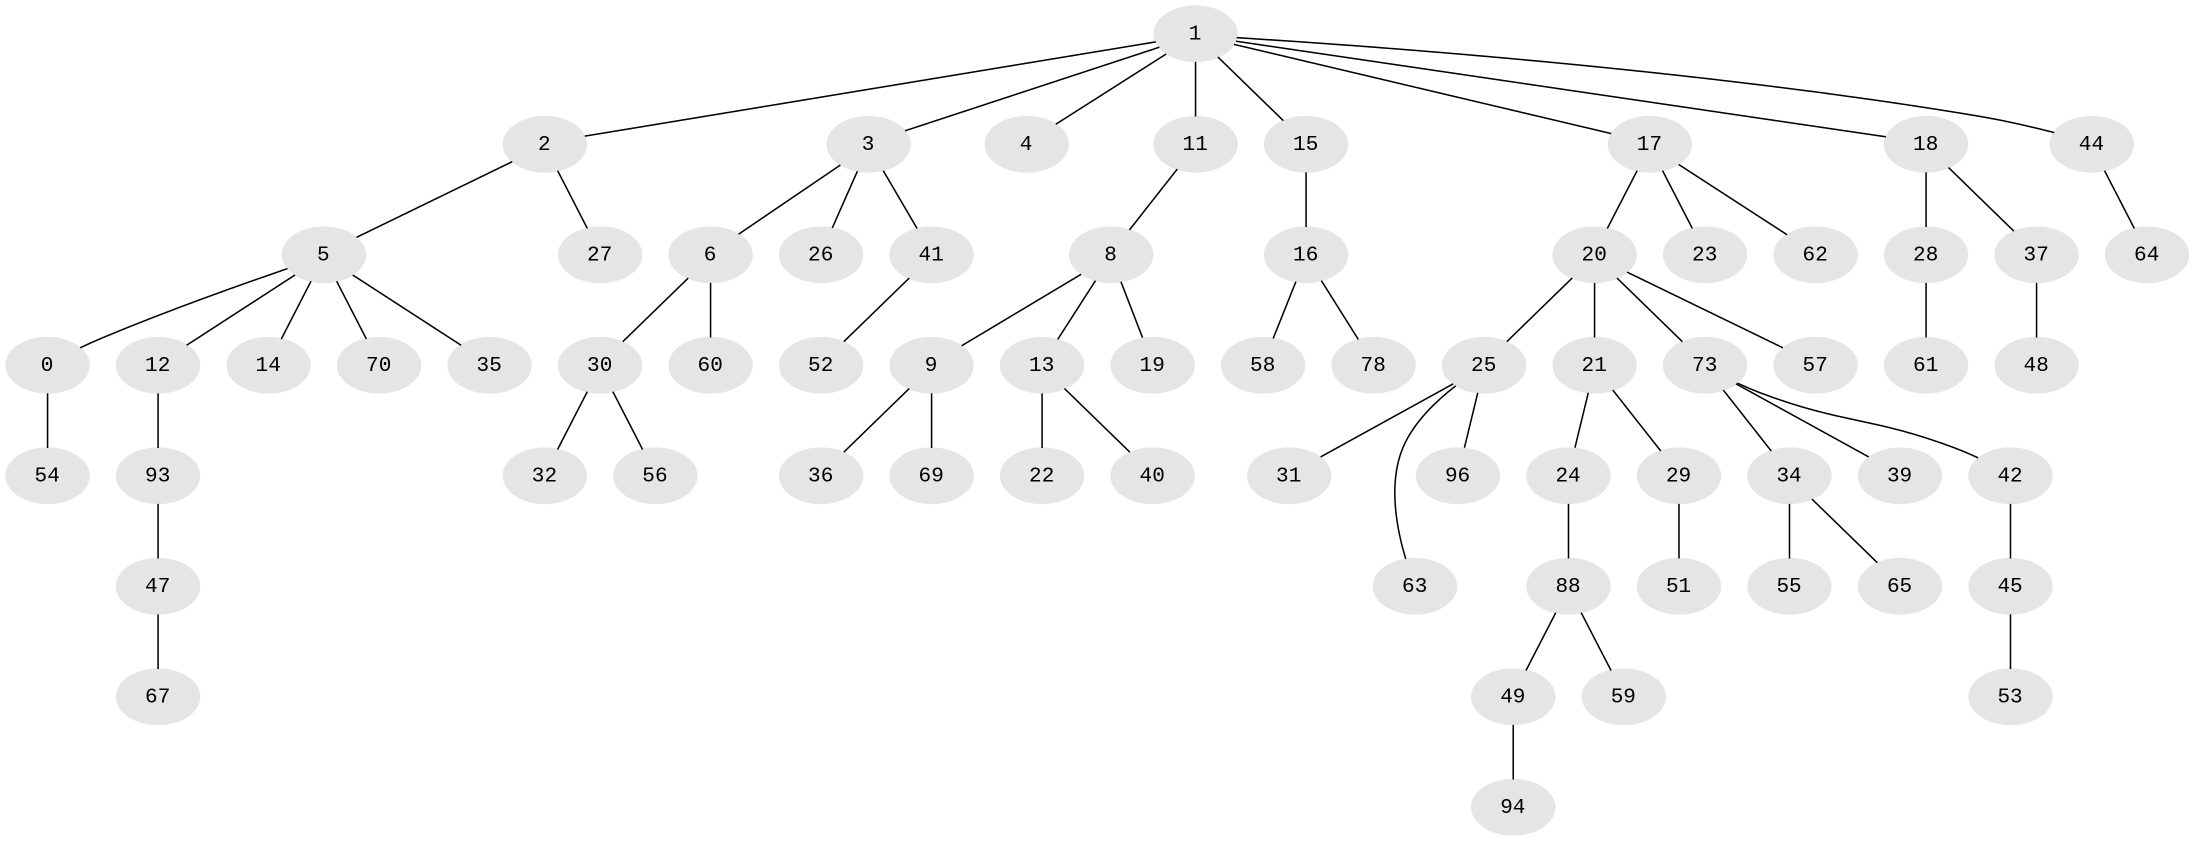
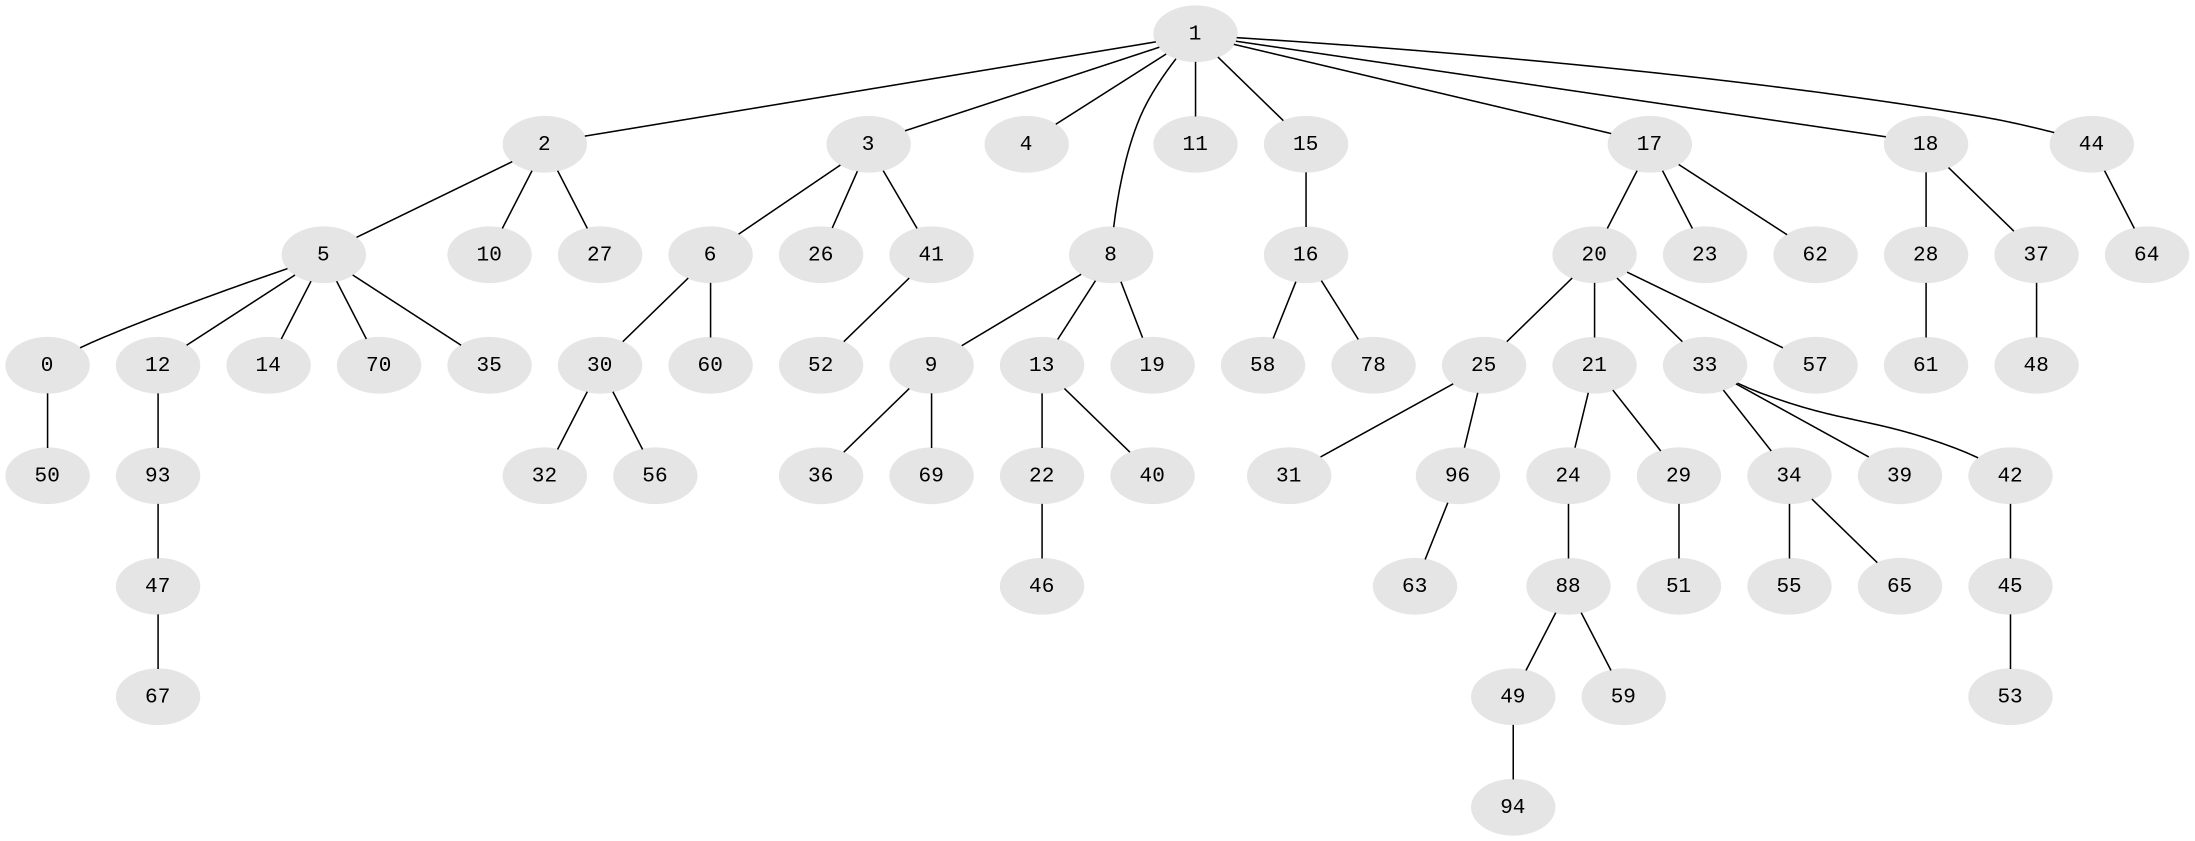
edge "11" -- "8": now "1" -- "8"
node "10": added
node "73": label "73" -> "33"
edge "25" -- "63": now "96" -- "63"
node "54": label "54" -> "50"
node "46": added
